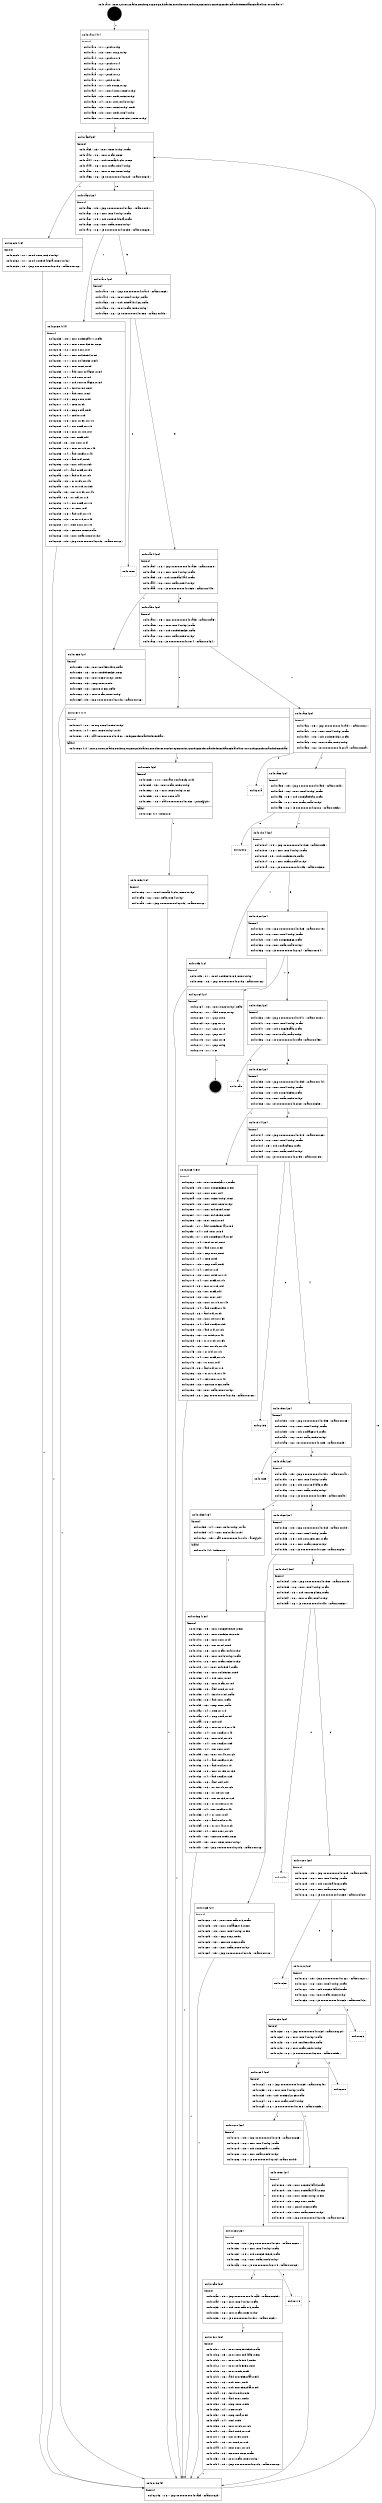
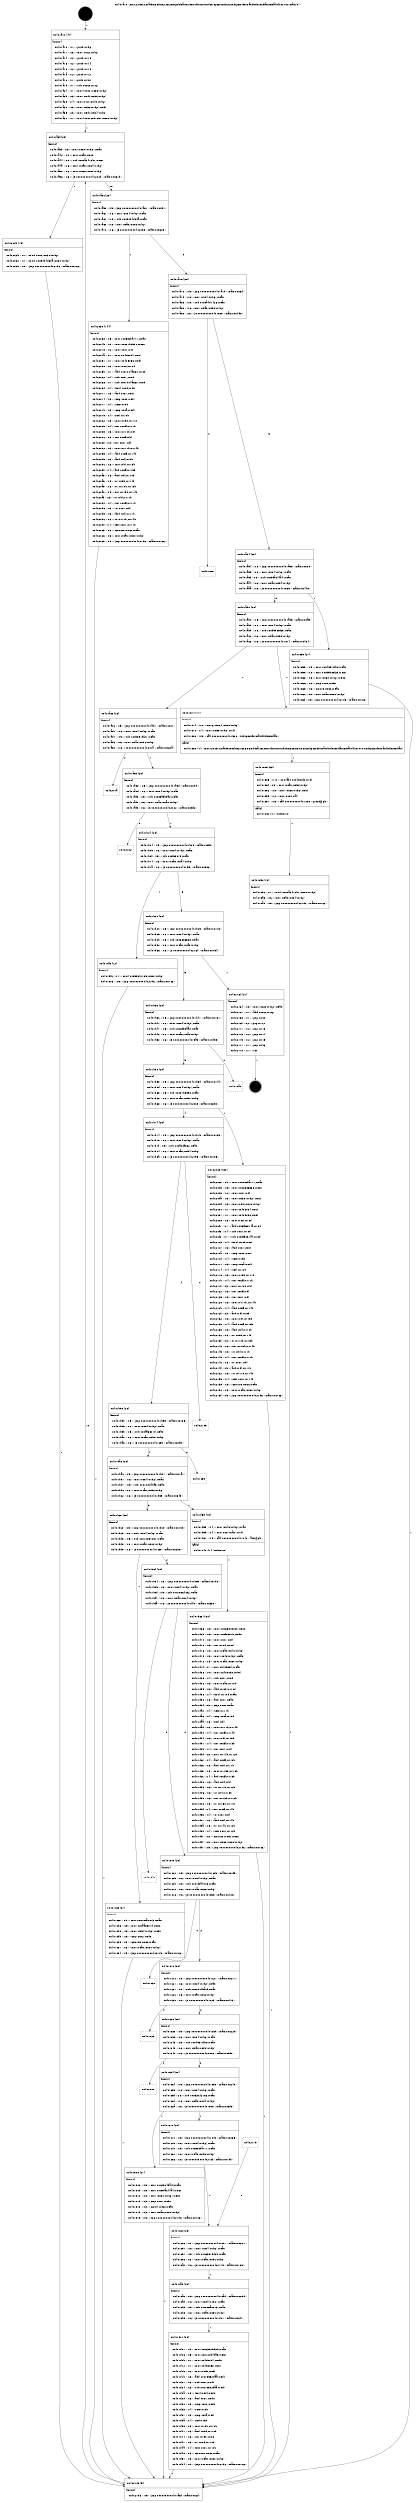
edge "0x401c8c [28]" -> "0x402179": reversed
